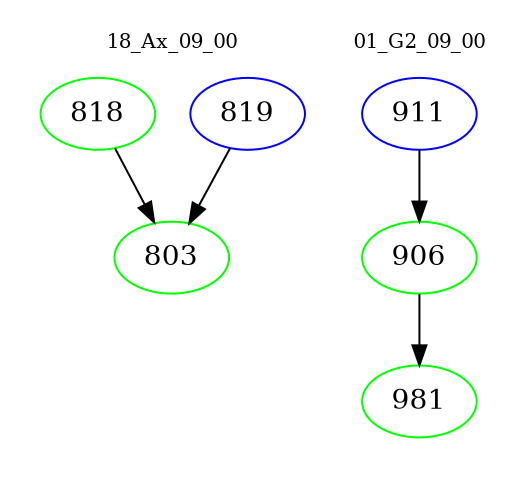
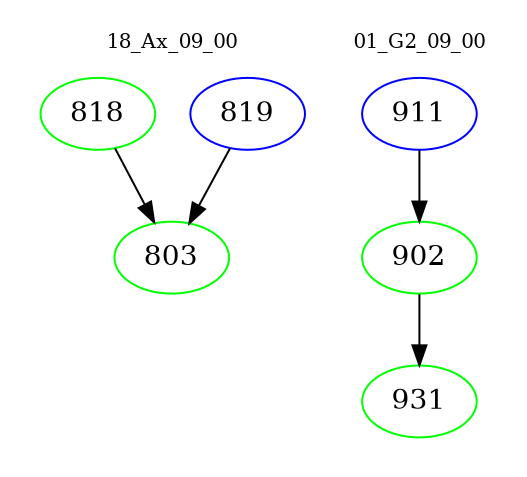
node "906": label "906" -> "902"
node "981": label "981" -> "931"
